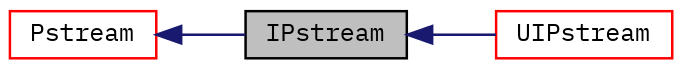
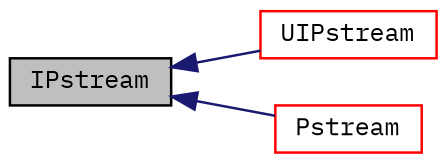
edge "IPstream" -> "Pstream": reversed
